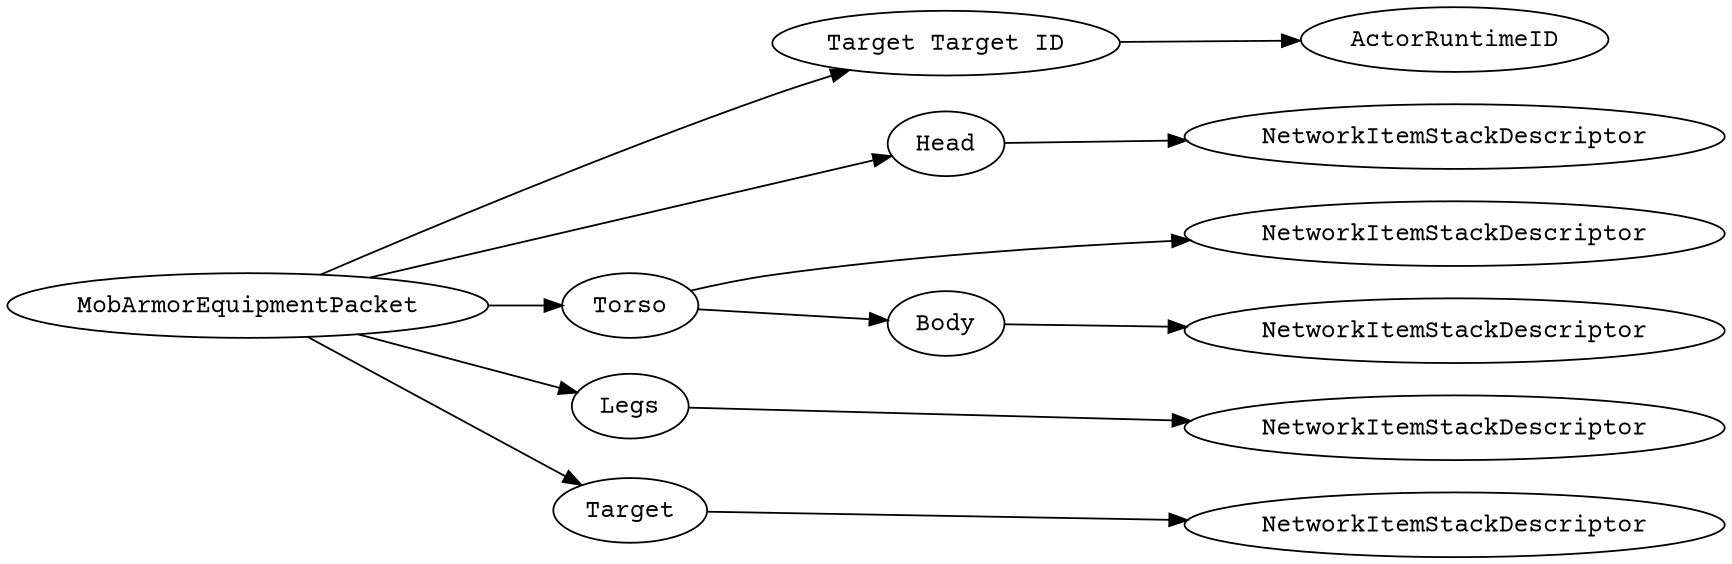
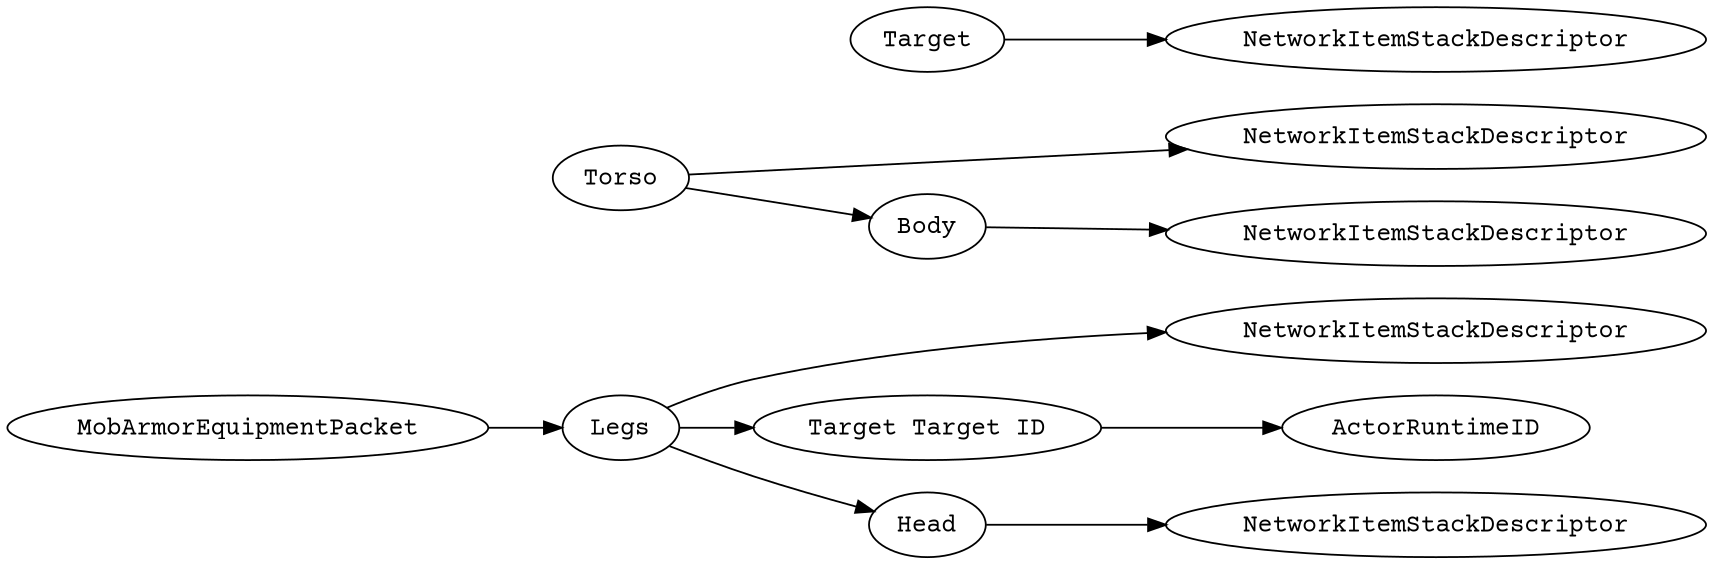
edge "MobArmorEquipmentPacket" -> "Target Target ID": now "Legs" -> "Target Target ID"
edge "MobArmorEquipmentPacket" -> "Head": now "Legs" -> "Head"
edge "MobArmorEquipmentPacket" -> "Torso": removed
edge "MobArmorEquipmentPacket" -> "Target": removed
